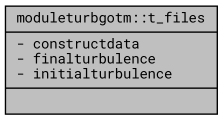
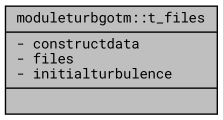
node "moduleturbgotm::t_files": text "- finalturbulence" -> "- files"
